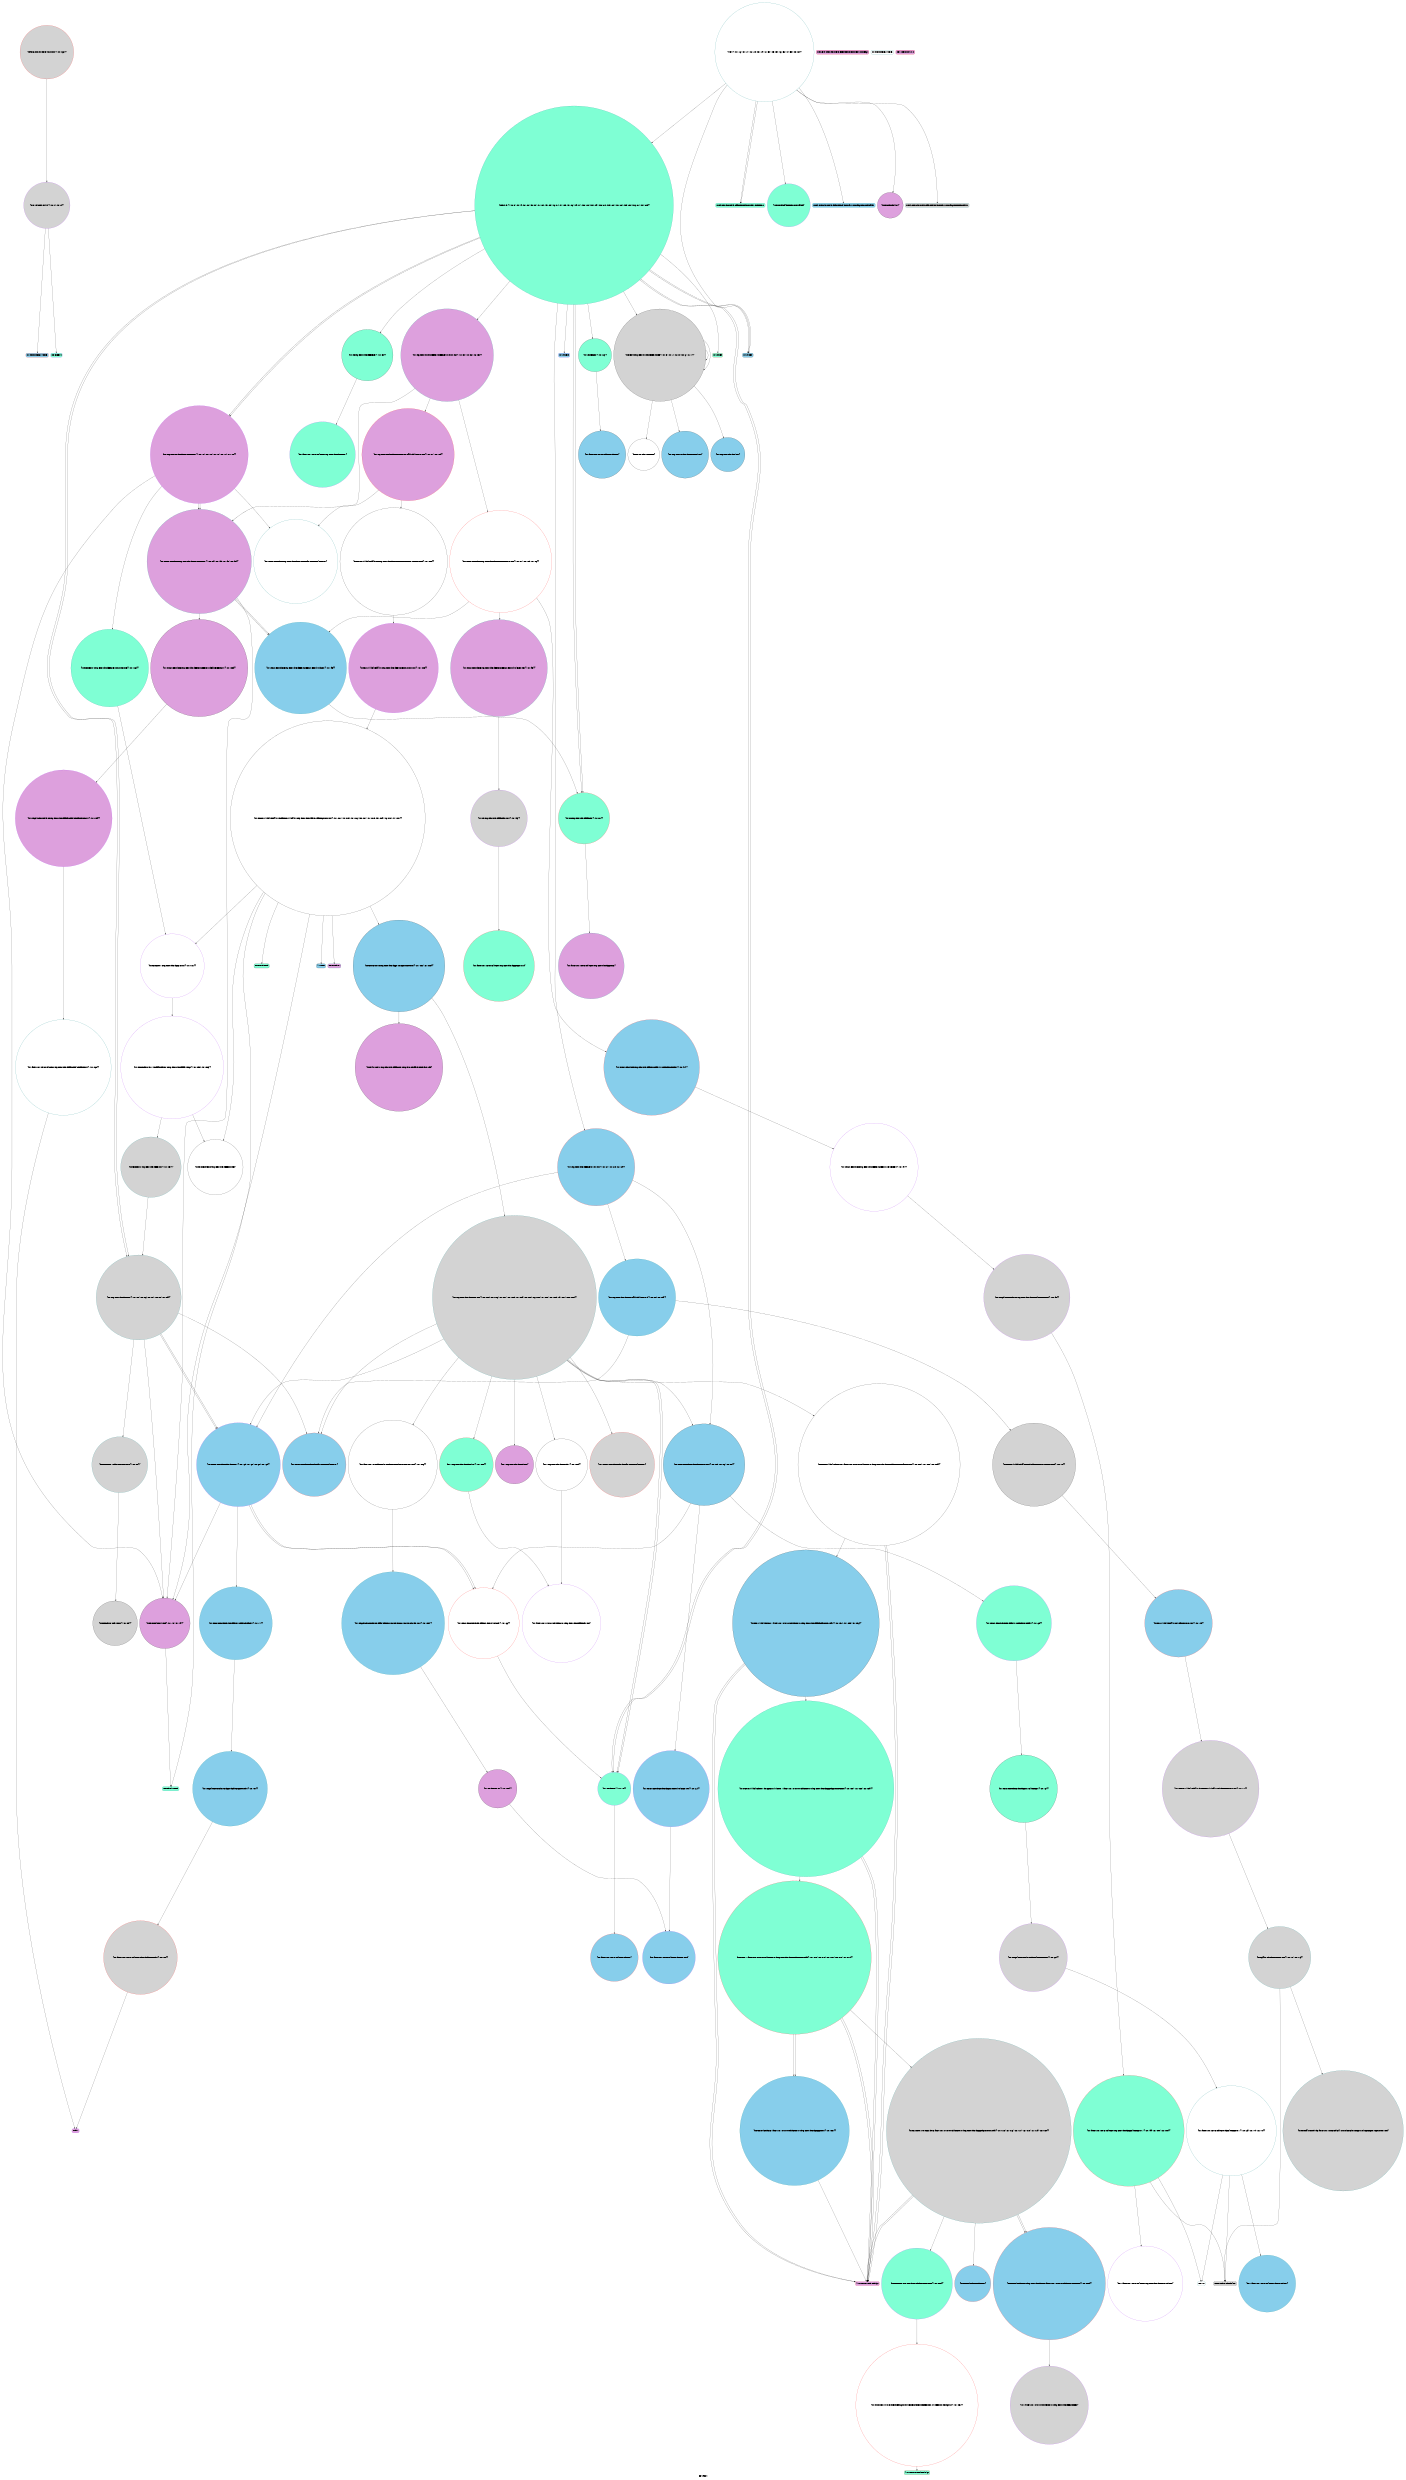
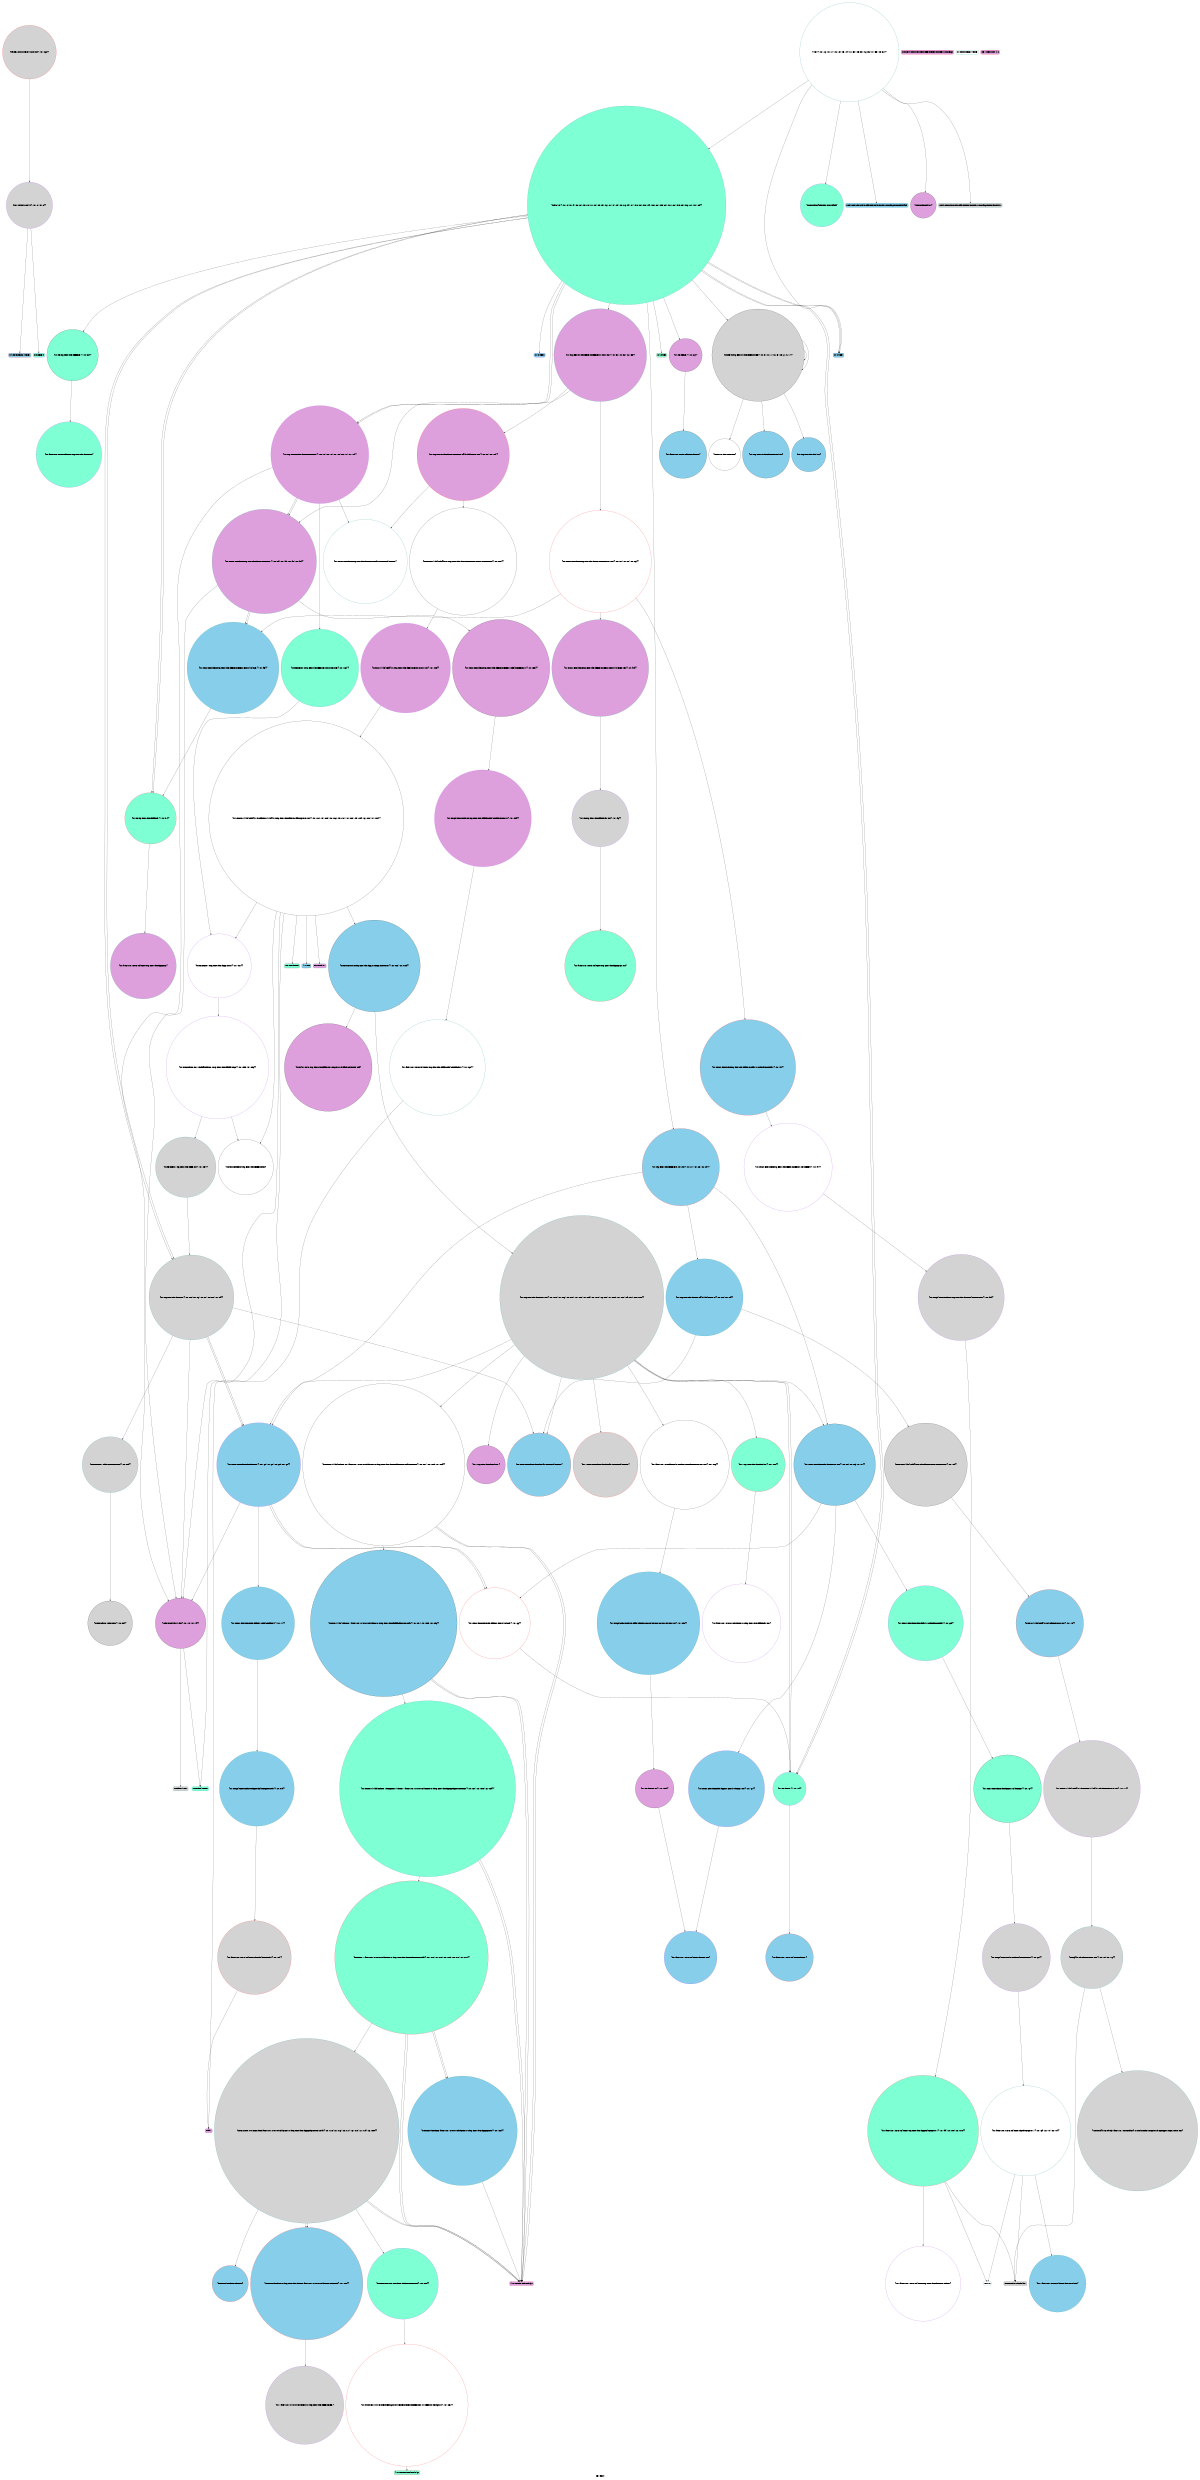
node "_ZStlsISt11char_traitsIcEERSt13basic_ostreamIcT_ES5_PKc": removed
node "{_ZNSaIdEC2Ev|{<s0>26}}": fillcolor aquamarine -> plum
node "{_ZNKSt6vectorIdSaIdEE3endEv|{<s0>131}}": removed
node "_ZSt9terminatev": added
